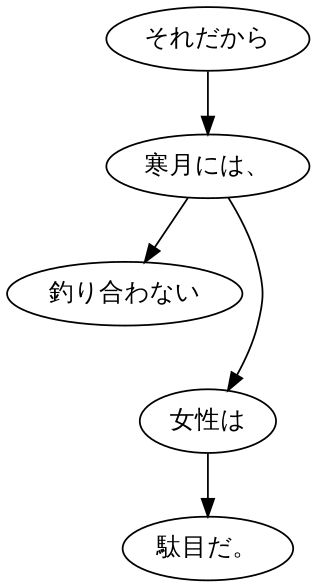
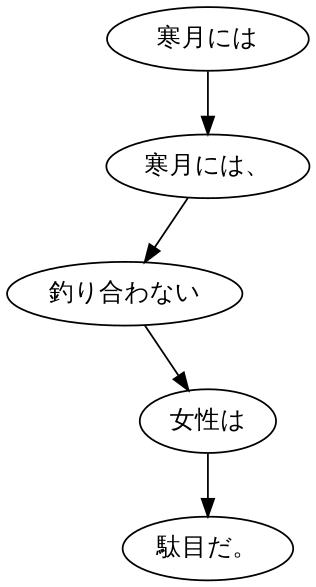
node "それだから": label "それだから" -> "寒月には"
edge "寒月には、" -> "女性は": now "釣り合わない" -> "女性は"
